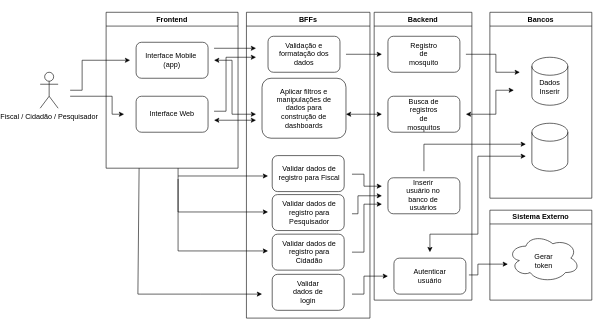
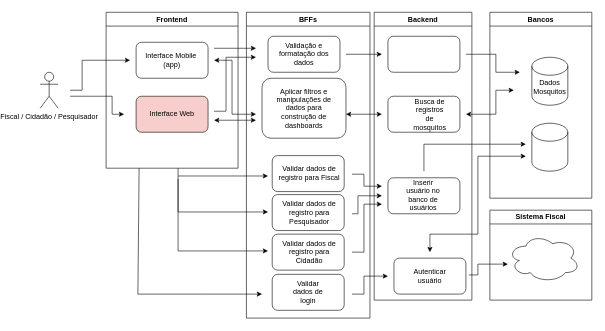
node "Registro de mosquito": removed
node "Dados Inserir": label "Dados Inserir" -> "Dados Mosquitos"
node "Interface Web": fillcolor #ffffff -> #f8cecc
node "Busca de registros de mosquitos": moved (424, 114) -> (430, 114)
node "Sistema Externo": label "Sistema Externo" -> "Sistema Fiscal"
node "Gerar token": removed
